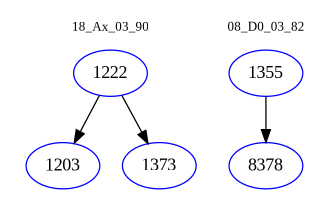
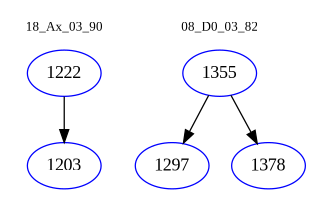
node "1373": removed
node "1297": added
node "8378": label "8378" -> "1378"
